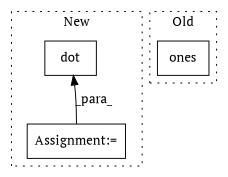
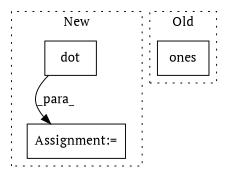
edge "Assignment:=" -> "dot": reversed
